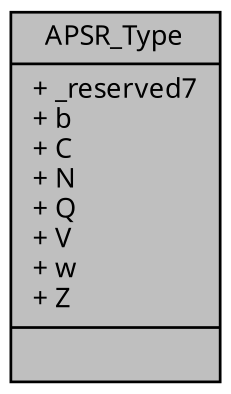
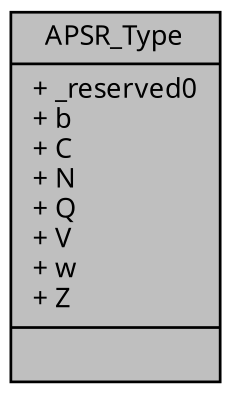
node "APSR_Type": text "+ _reserved7" -> "+ _reserved0"
